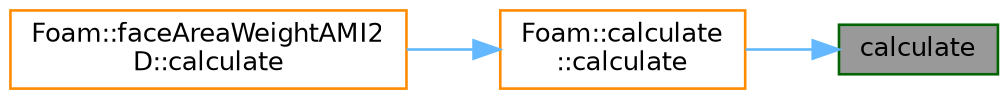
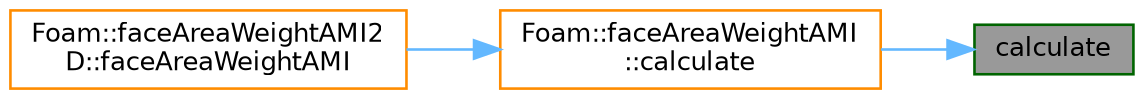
node "Foam::faceAreaWeightAMI2 D::calculate": label "Foam::faceAreaWeightAMI2 D::calculate" -> "Foam::faceAreaWeightAMI2 D::faceAreaWeightAMI"
node "Foam::calculate ::calculate": label "Foam::calculate ::calculate" -> "Foam::faceAreaWeightAMI ::calculate"
